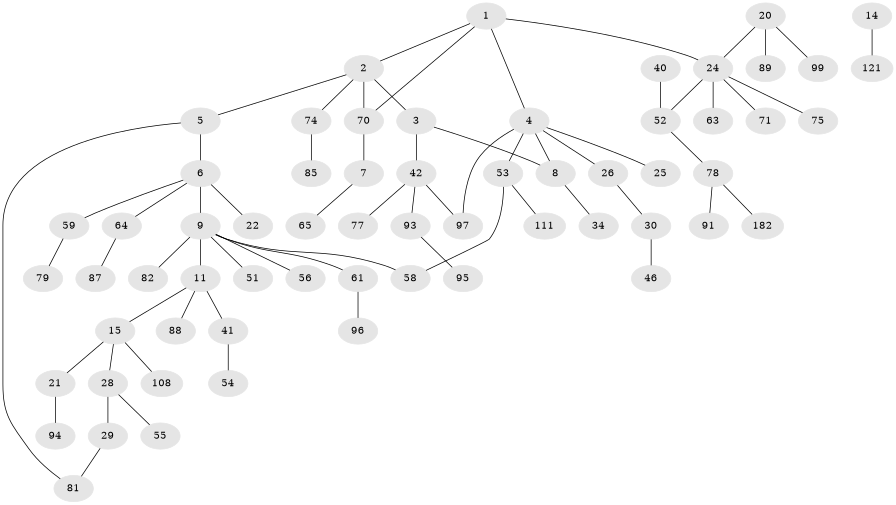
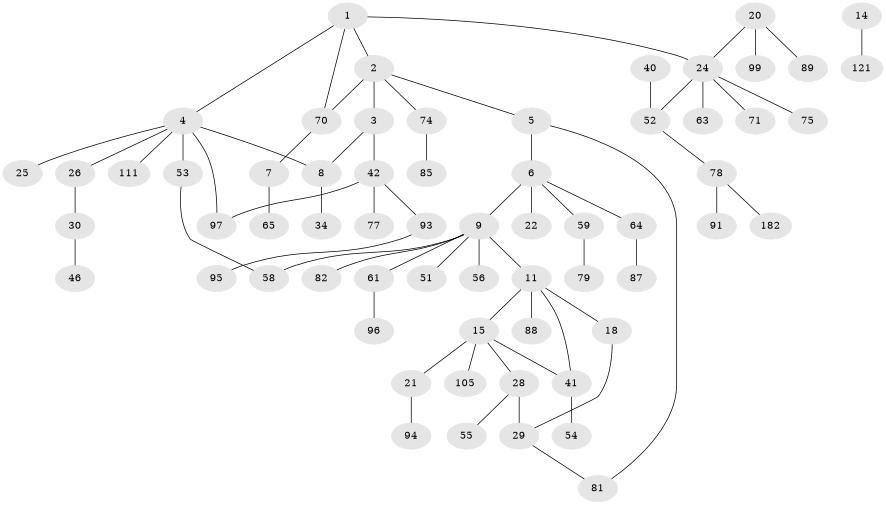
edge "53" -- "111": now "4" -- "111"
node "18": added
edge "15" -- "41": added
node "108": label "108" -> "105"
